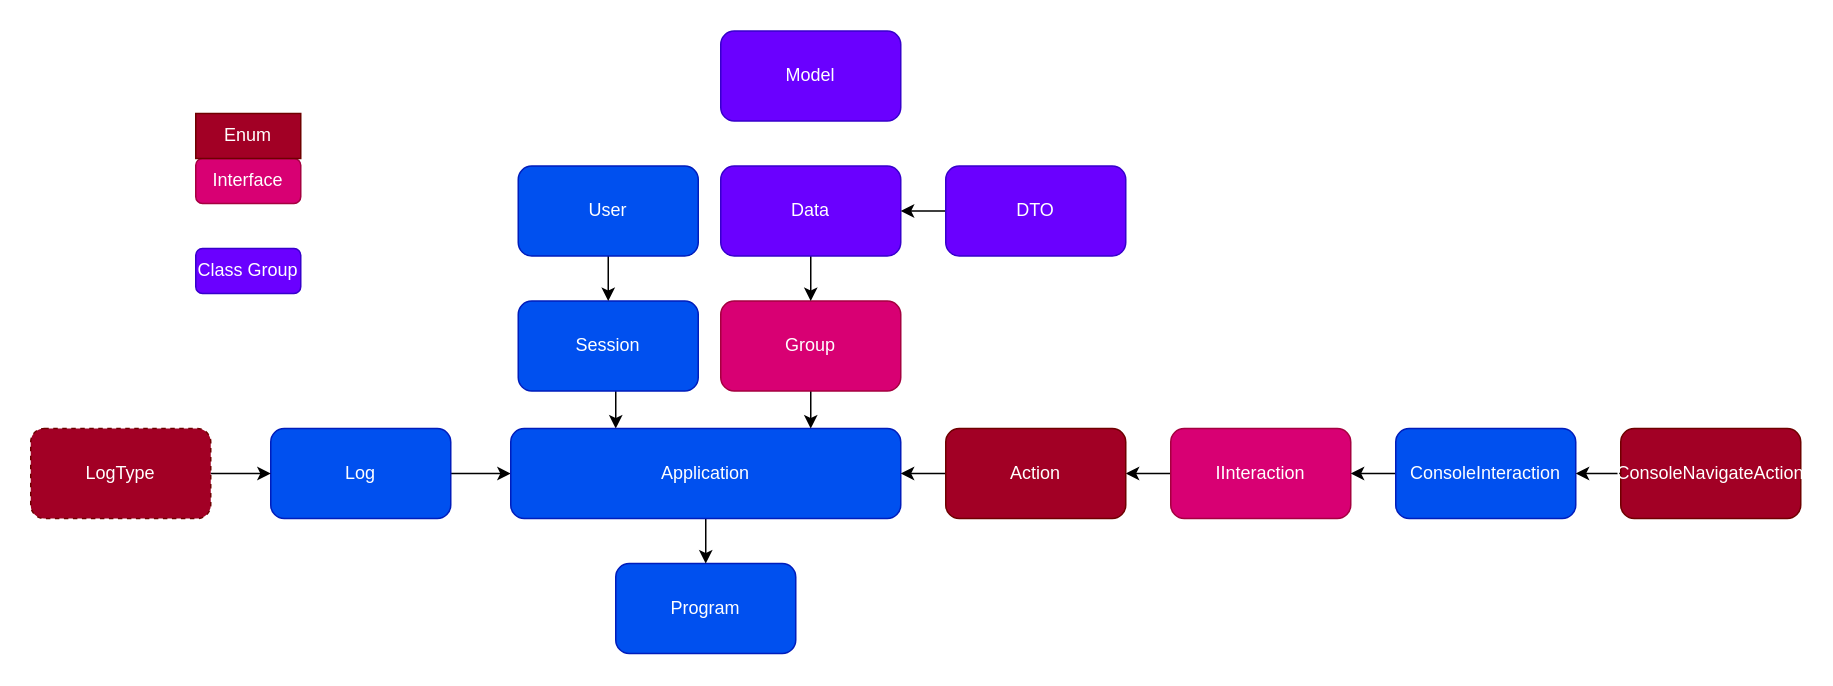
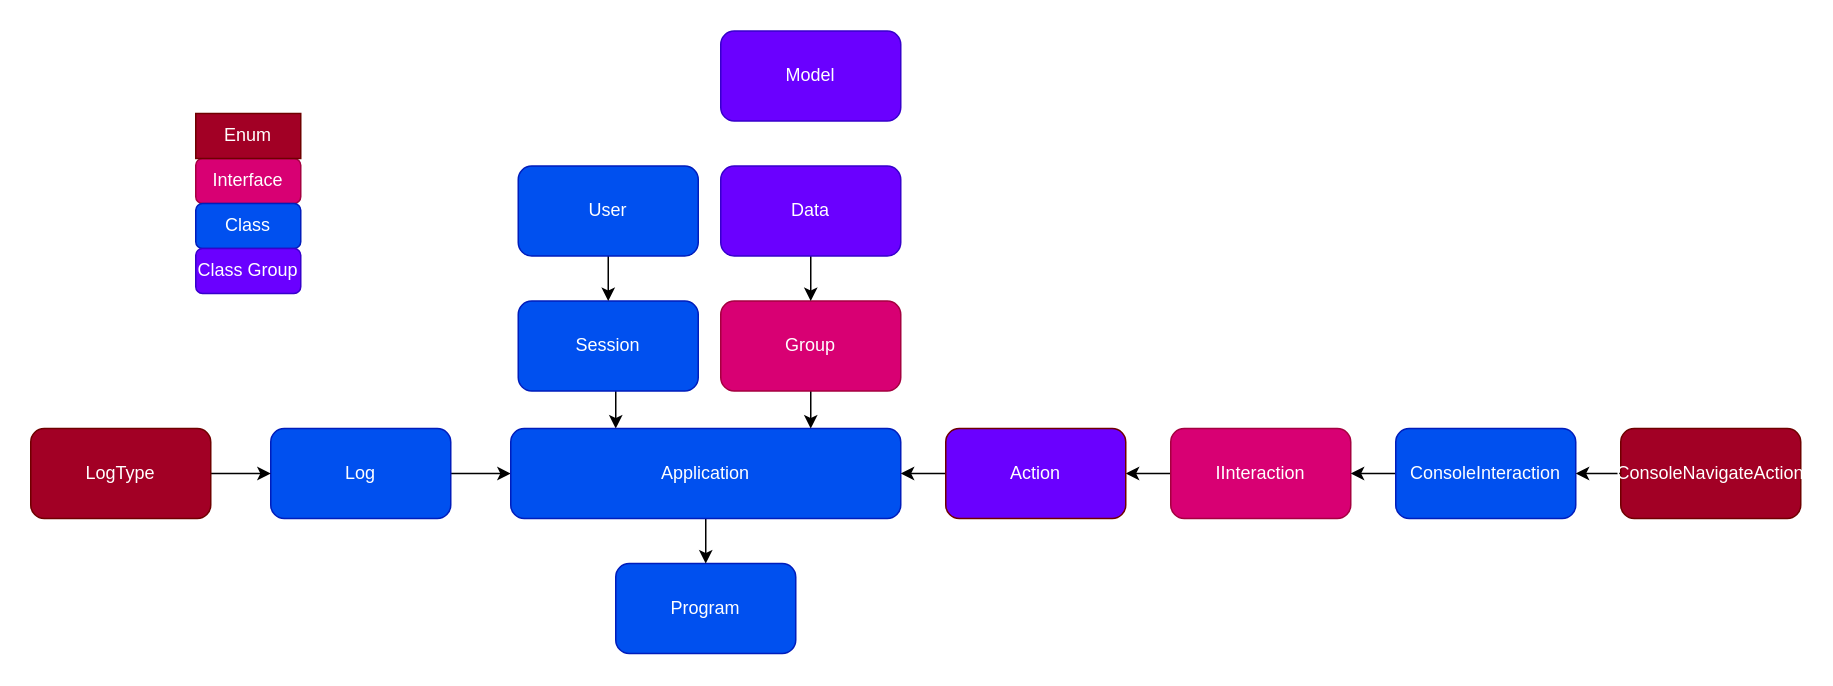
edge "DTO" -> "Data": removed
node "DTO": removed
node "Class": added
node "LogType": style dashed -> solid
node "Action": fillcolor #a20025 -> #6a00ff
